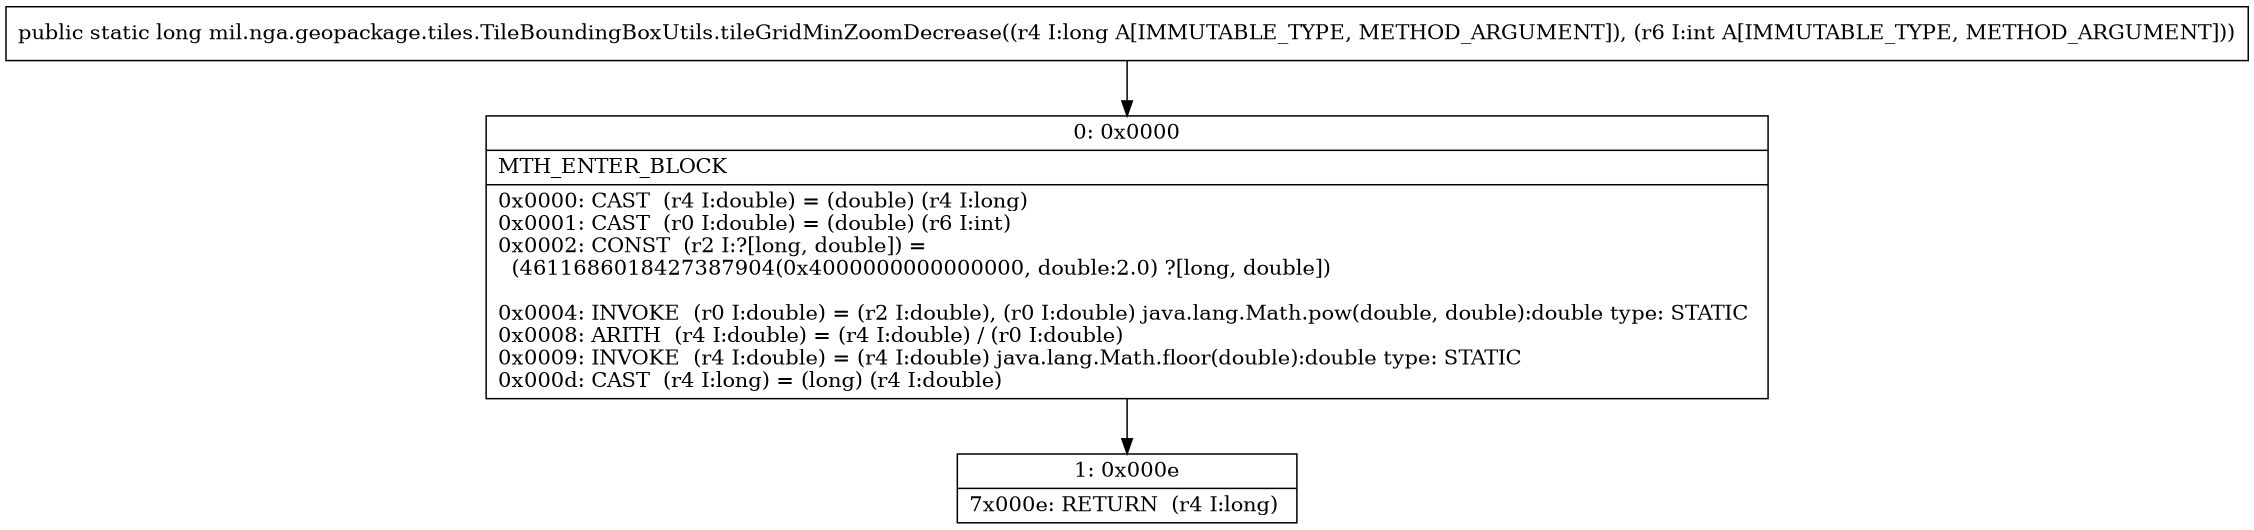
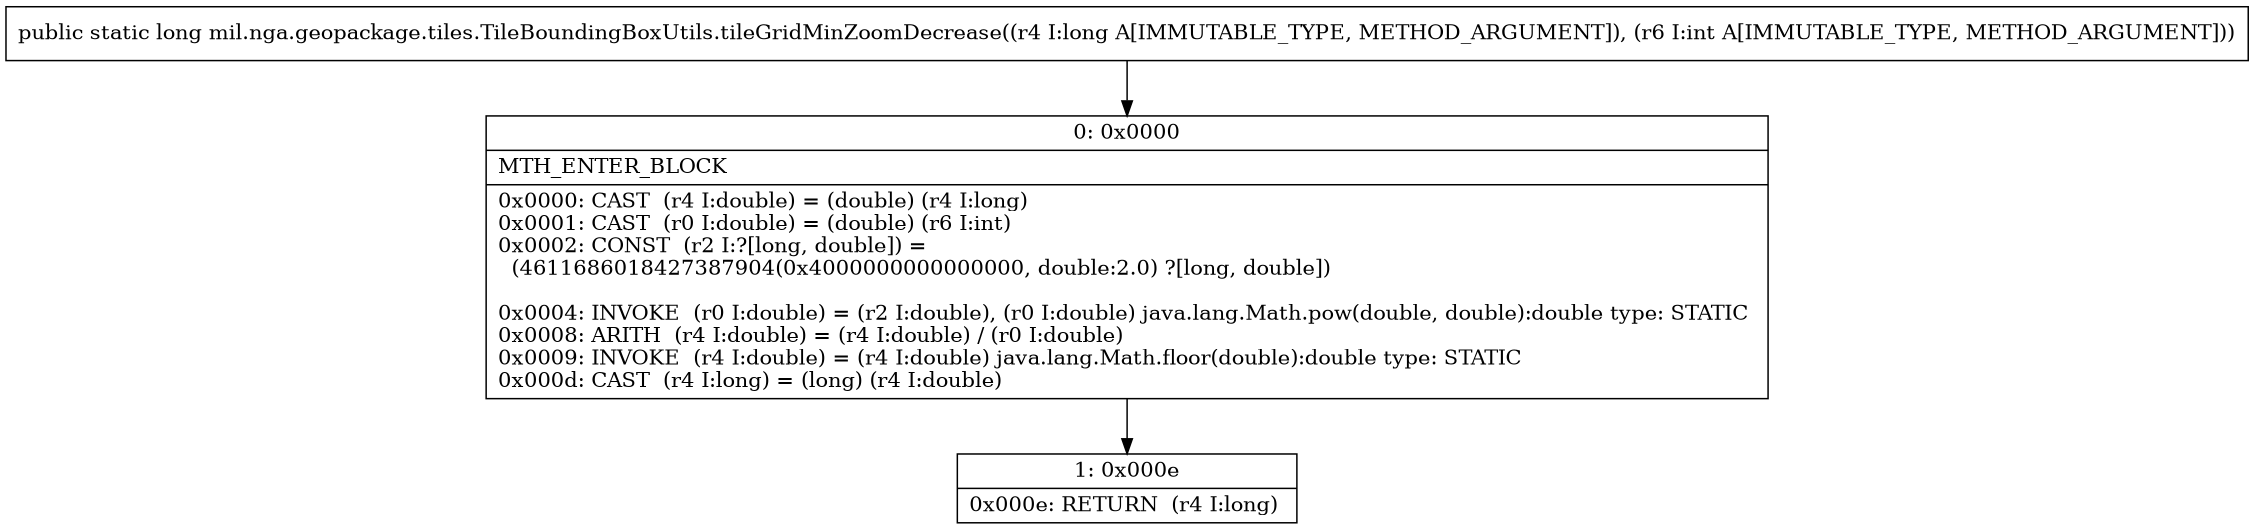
node "1: 0x000e": text "7x000e: RETURN  (r4 I:long)" -> "0x000e: RETURN  (r4 I:long)"
